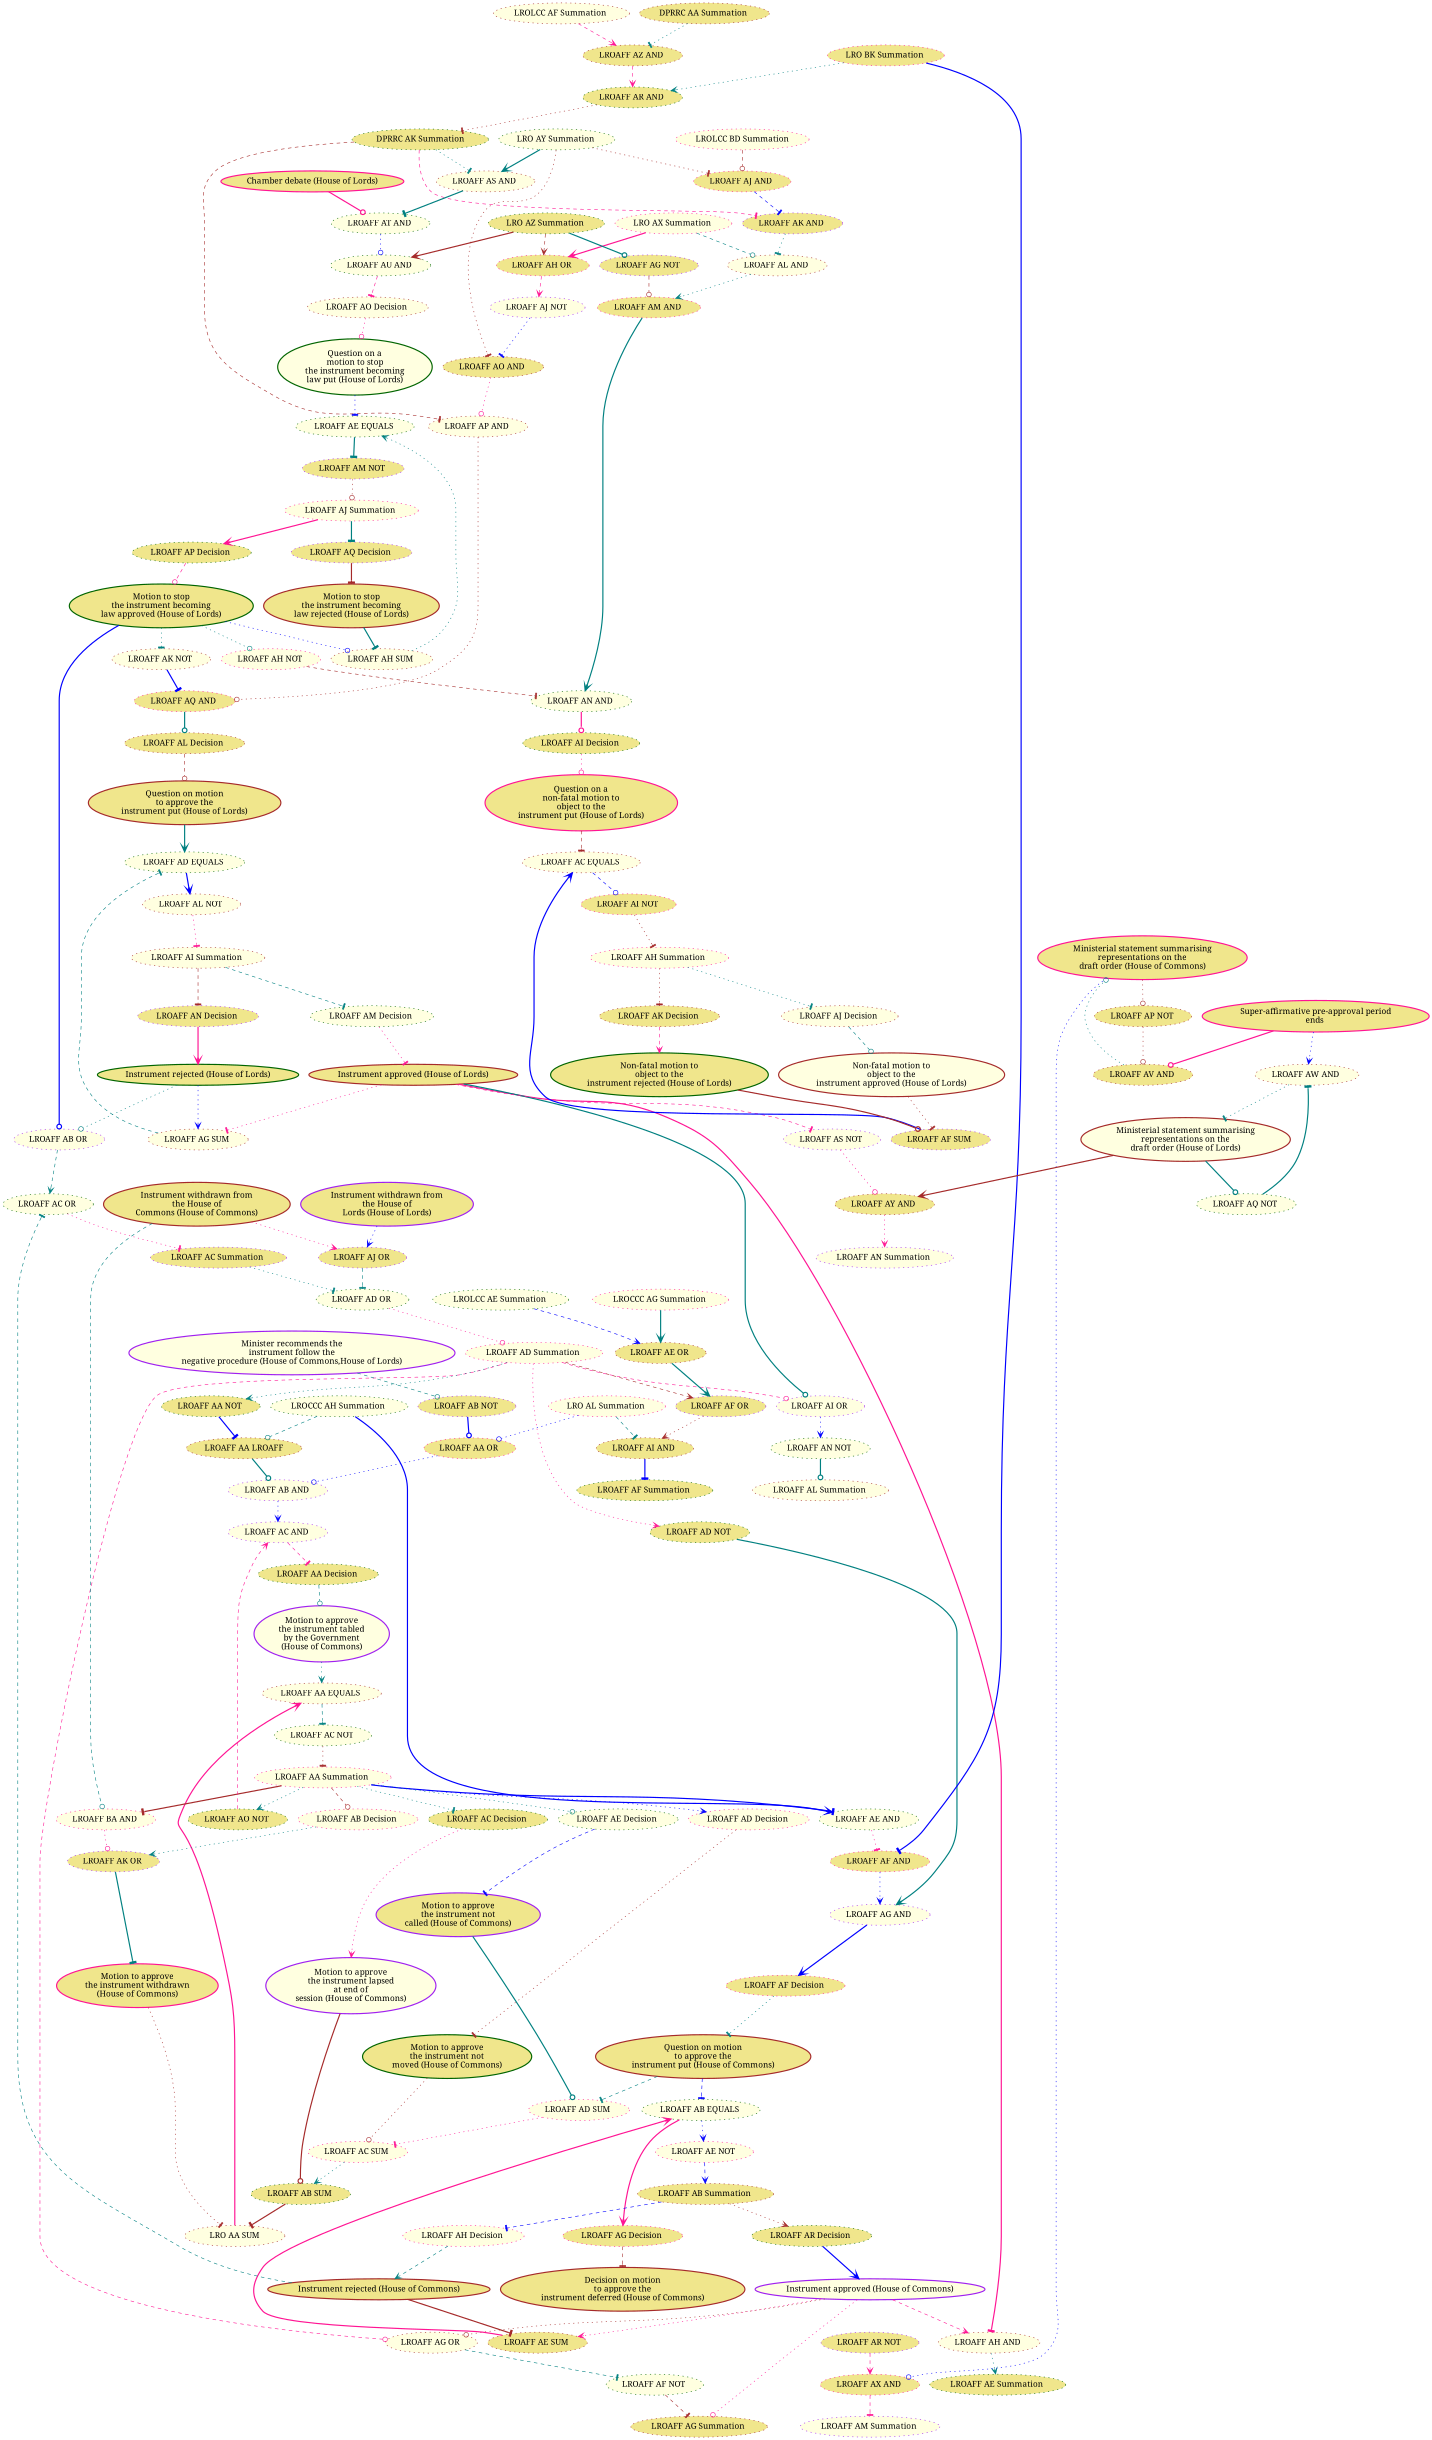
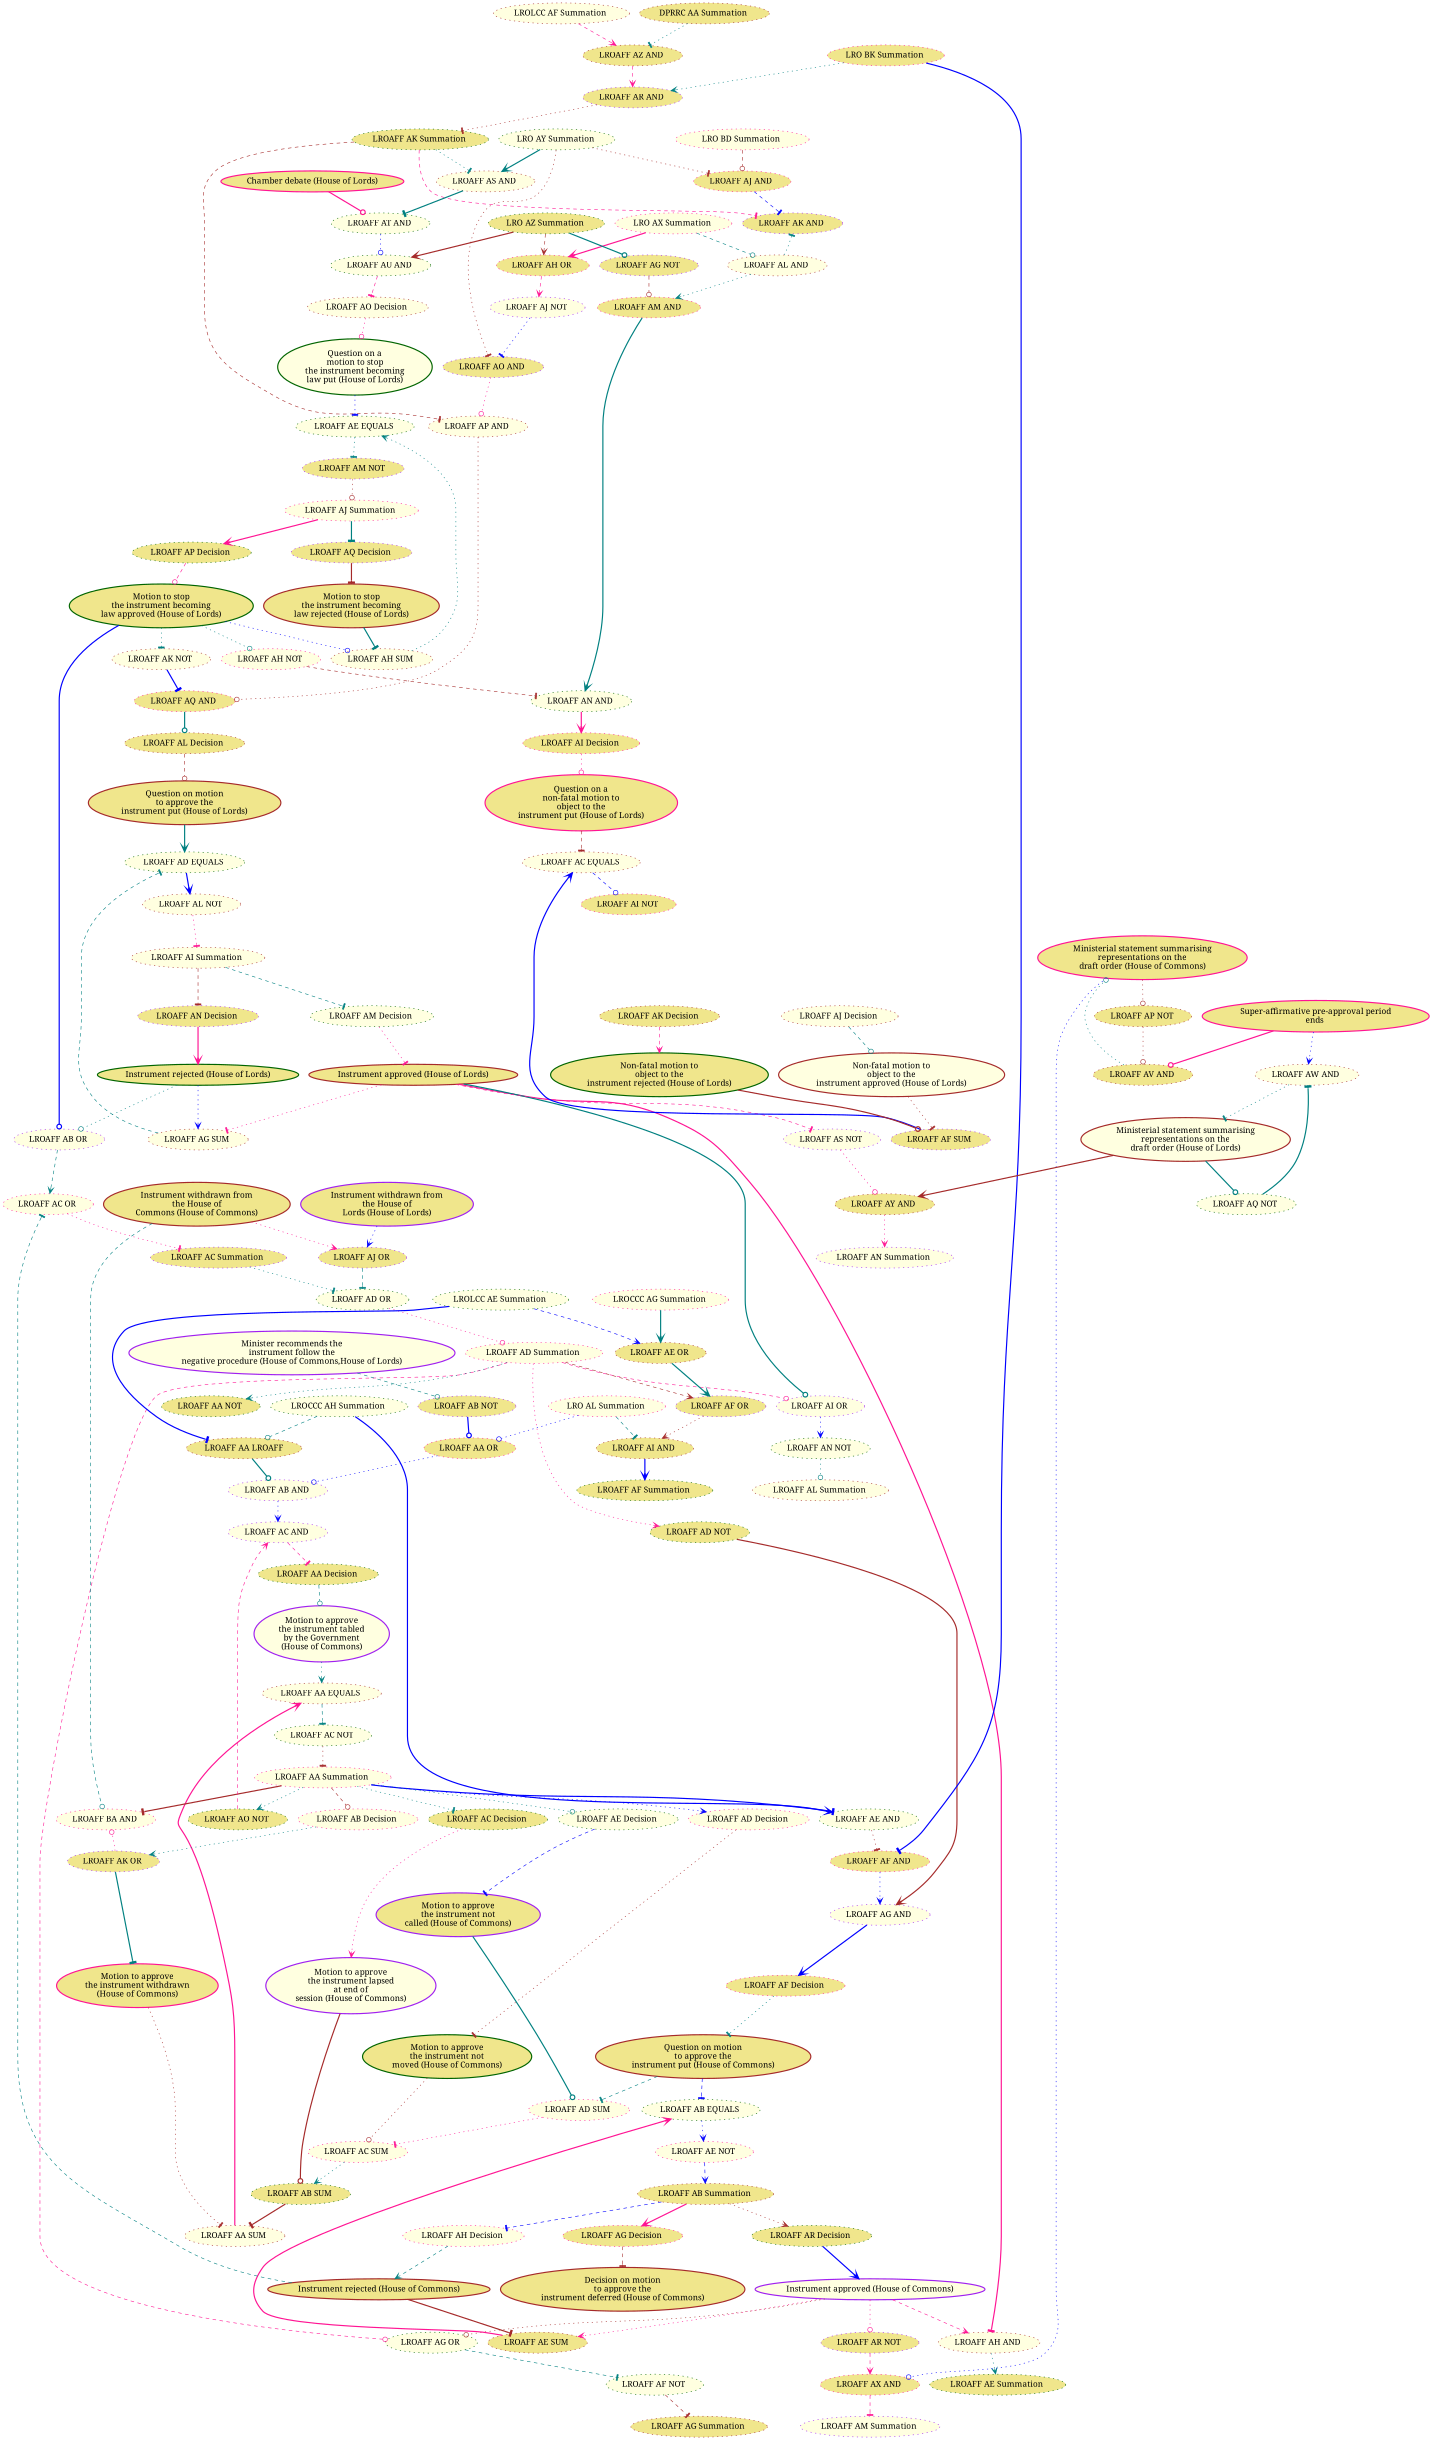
node "LROAFF AR AND": color darkgreen -> purple
node "DPRRC AK Summation": label "DPRRC AK Summation" -> "LROAFF AK Summation"
node "LROLCC BD Summation": label "LROLCC BD Summation" -> "LRO BD Summation"
edge "LROAFF AK AND" -> "LROAFF AL AND": reversed
node "LROAFF AO AND": color brown -> purple
edge "LROAFF AE EQUALS" -> "LROAFF AM NOT": style bold -> dotted
edge "LROAFF AN AND" -> "LROAFF AI Decision": arrowhead odot -> vee
node "LROAFF AI Decision": color darkgreen -> deeppink
node "LROAFF AH Summation": removed
node "LROAFF AC OR": color darkgreen -> deeppink
edge "LROAFF AA NOT" -> "LROAFF AA LROAFF": now "LROLCC AE Summation" -> "LROAFF AA LROAFF"
edge "LROAFF AN NOT" -> "LROAFF AL Summation": style bold -> dotted
edge "LROAFF AI AND" -> "LROAFF AF Summation": arrowhead tee -> vee
edge "LROAFF AD NOT" -> "LROAFF AG AND": color teal -> brown
edge "LROAFF BA AND" -> "LROAFF AK OR": reversed
edge "LROAFF AE AND" -> "LROAFF AF AND": color deeppink -> brown
edge "LROAFF AB EQUALS" -> "LROAFF AG Decision": now "LROAFF AB Summation" -> "LROAFF AG Decision"
node "LRO AA SUM": label "LRO AA SUM" -> "LROAFF AA SUM"
node "LROAFF AG OR": color brown -> darkgreen
edge "Instrument approved (House of Commons)" -> "LROAFF AG Summation": now "Instrument approved (House of Commons)" -> "LROAFF AR NOT"
